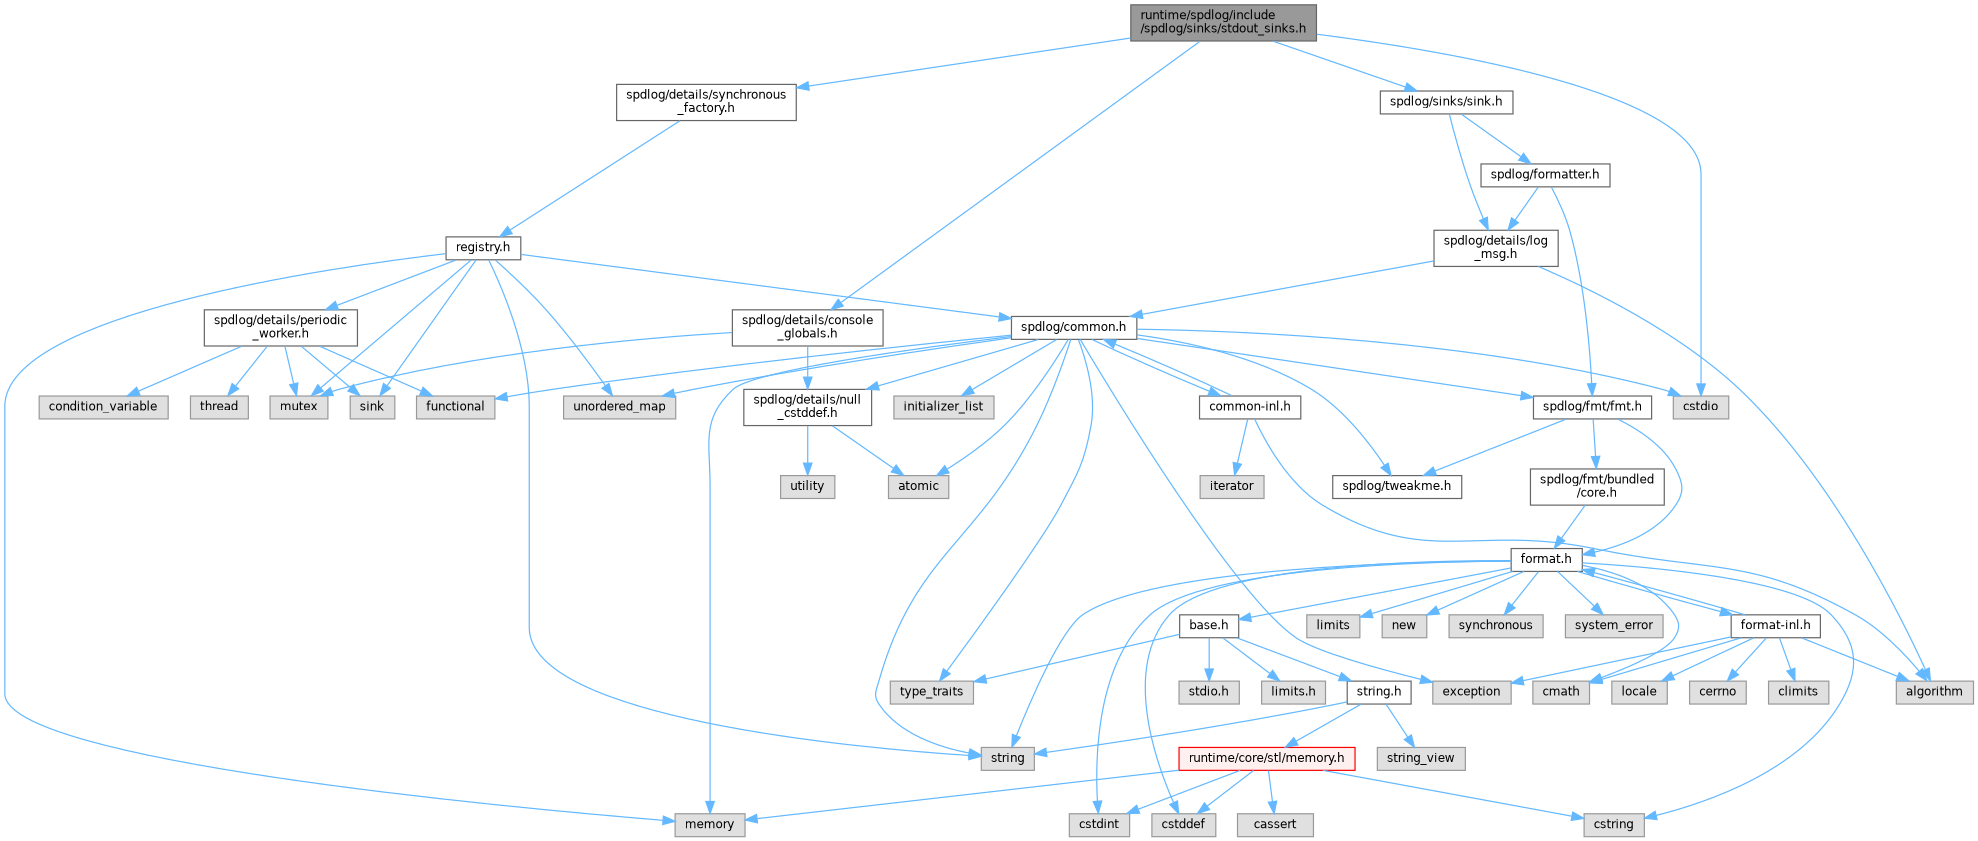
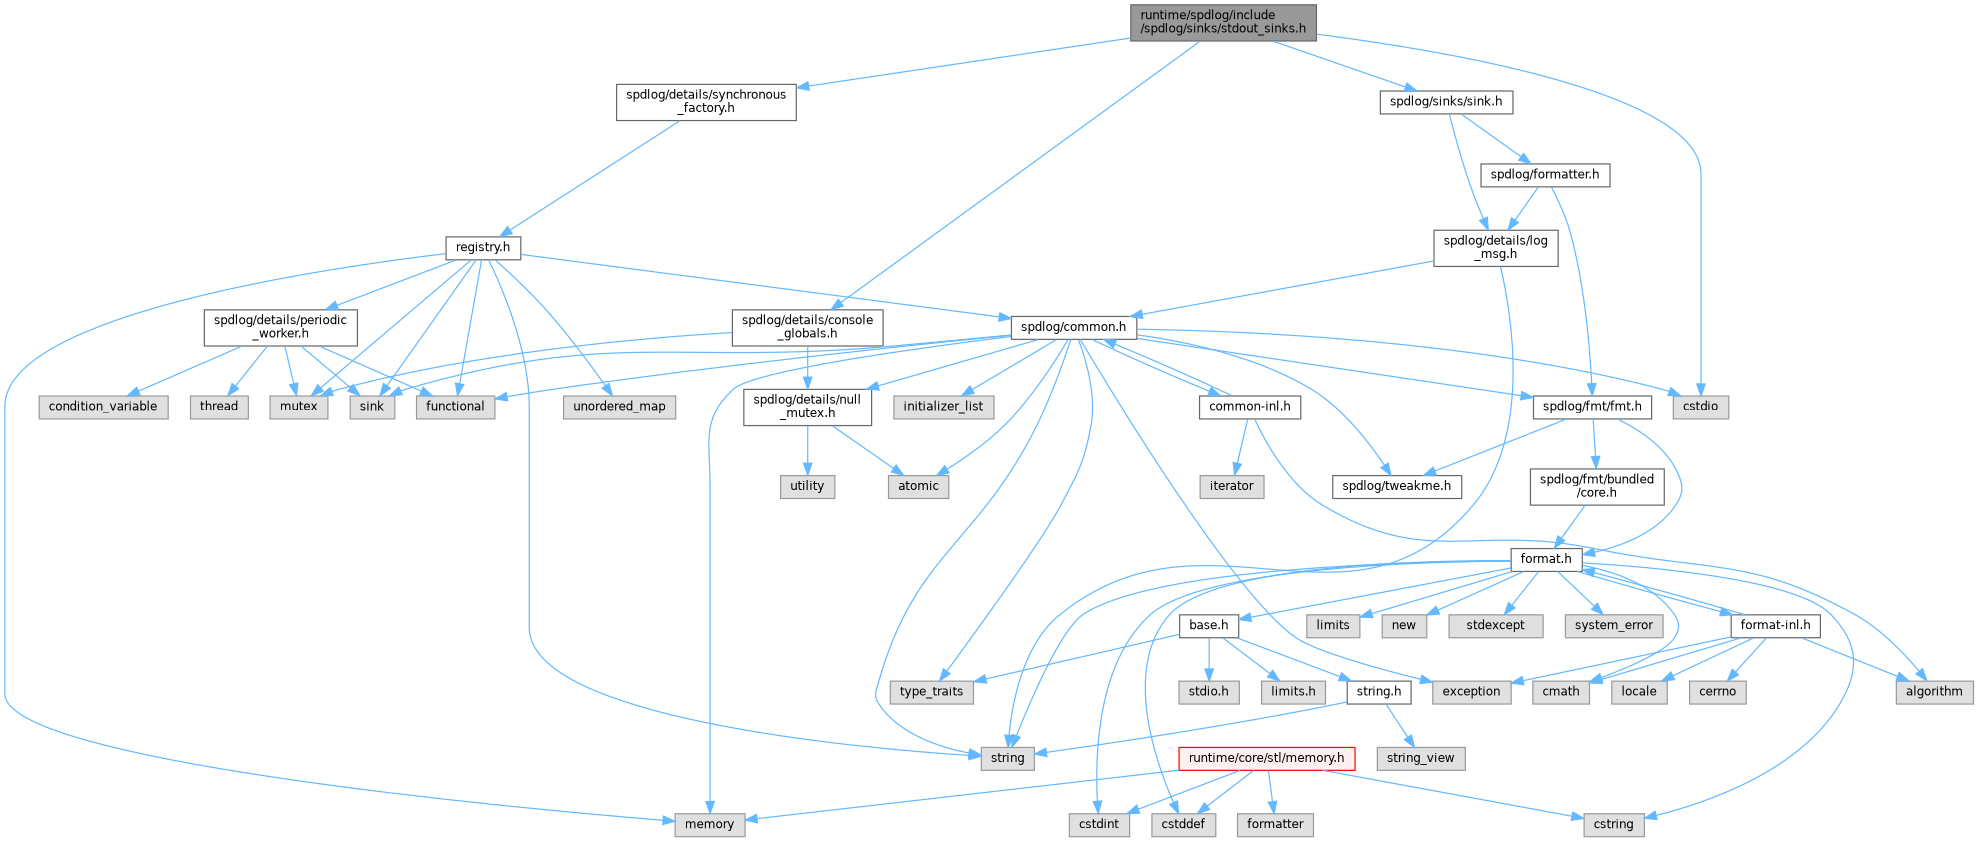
edge "registry.h" -> "functional": added
edge "spdlog/common.h" -> "unordered_map": now "spdlog/common.h" -> "sink"
node "spdlog/details/null _cstddef.h": label "spdlog/details/null _cstddef.h" -> "spdlog/details/null _mutex.h"
edge "spdlog/details/log _msg.h" -> "algorithm": now "spdlog/details/log _msg.h" -> "string"
node "synchronous": label "synchronous" -> "stdexcept"
node "climits": removed
edge "string.h" -> "runtime/core/stl/memory.h": removed
node "cassert": label "cassert" -> "formatter"
